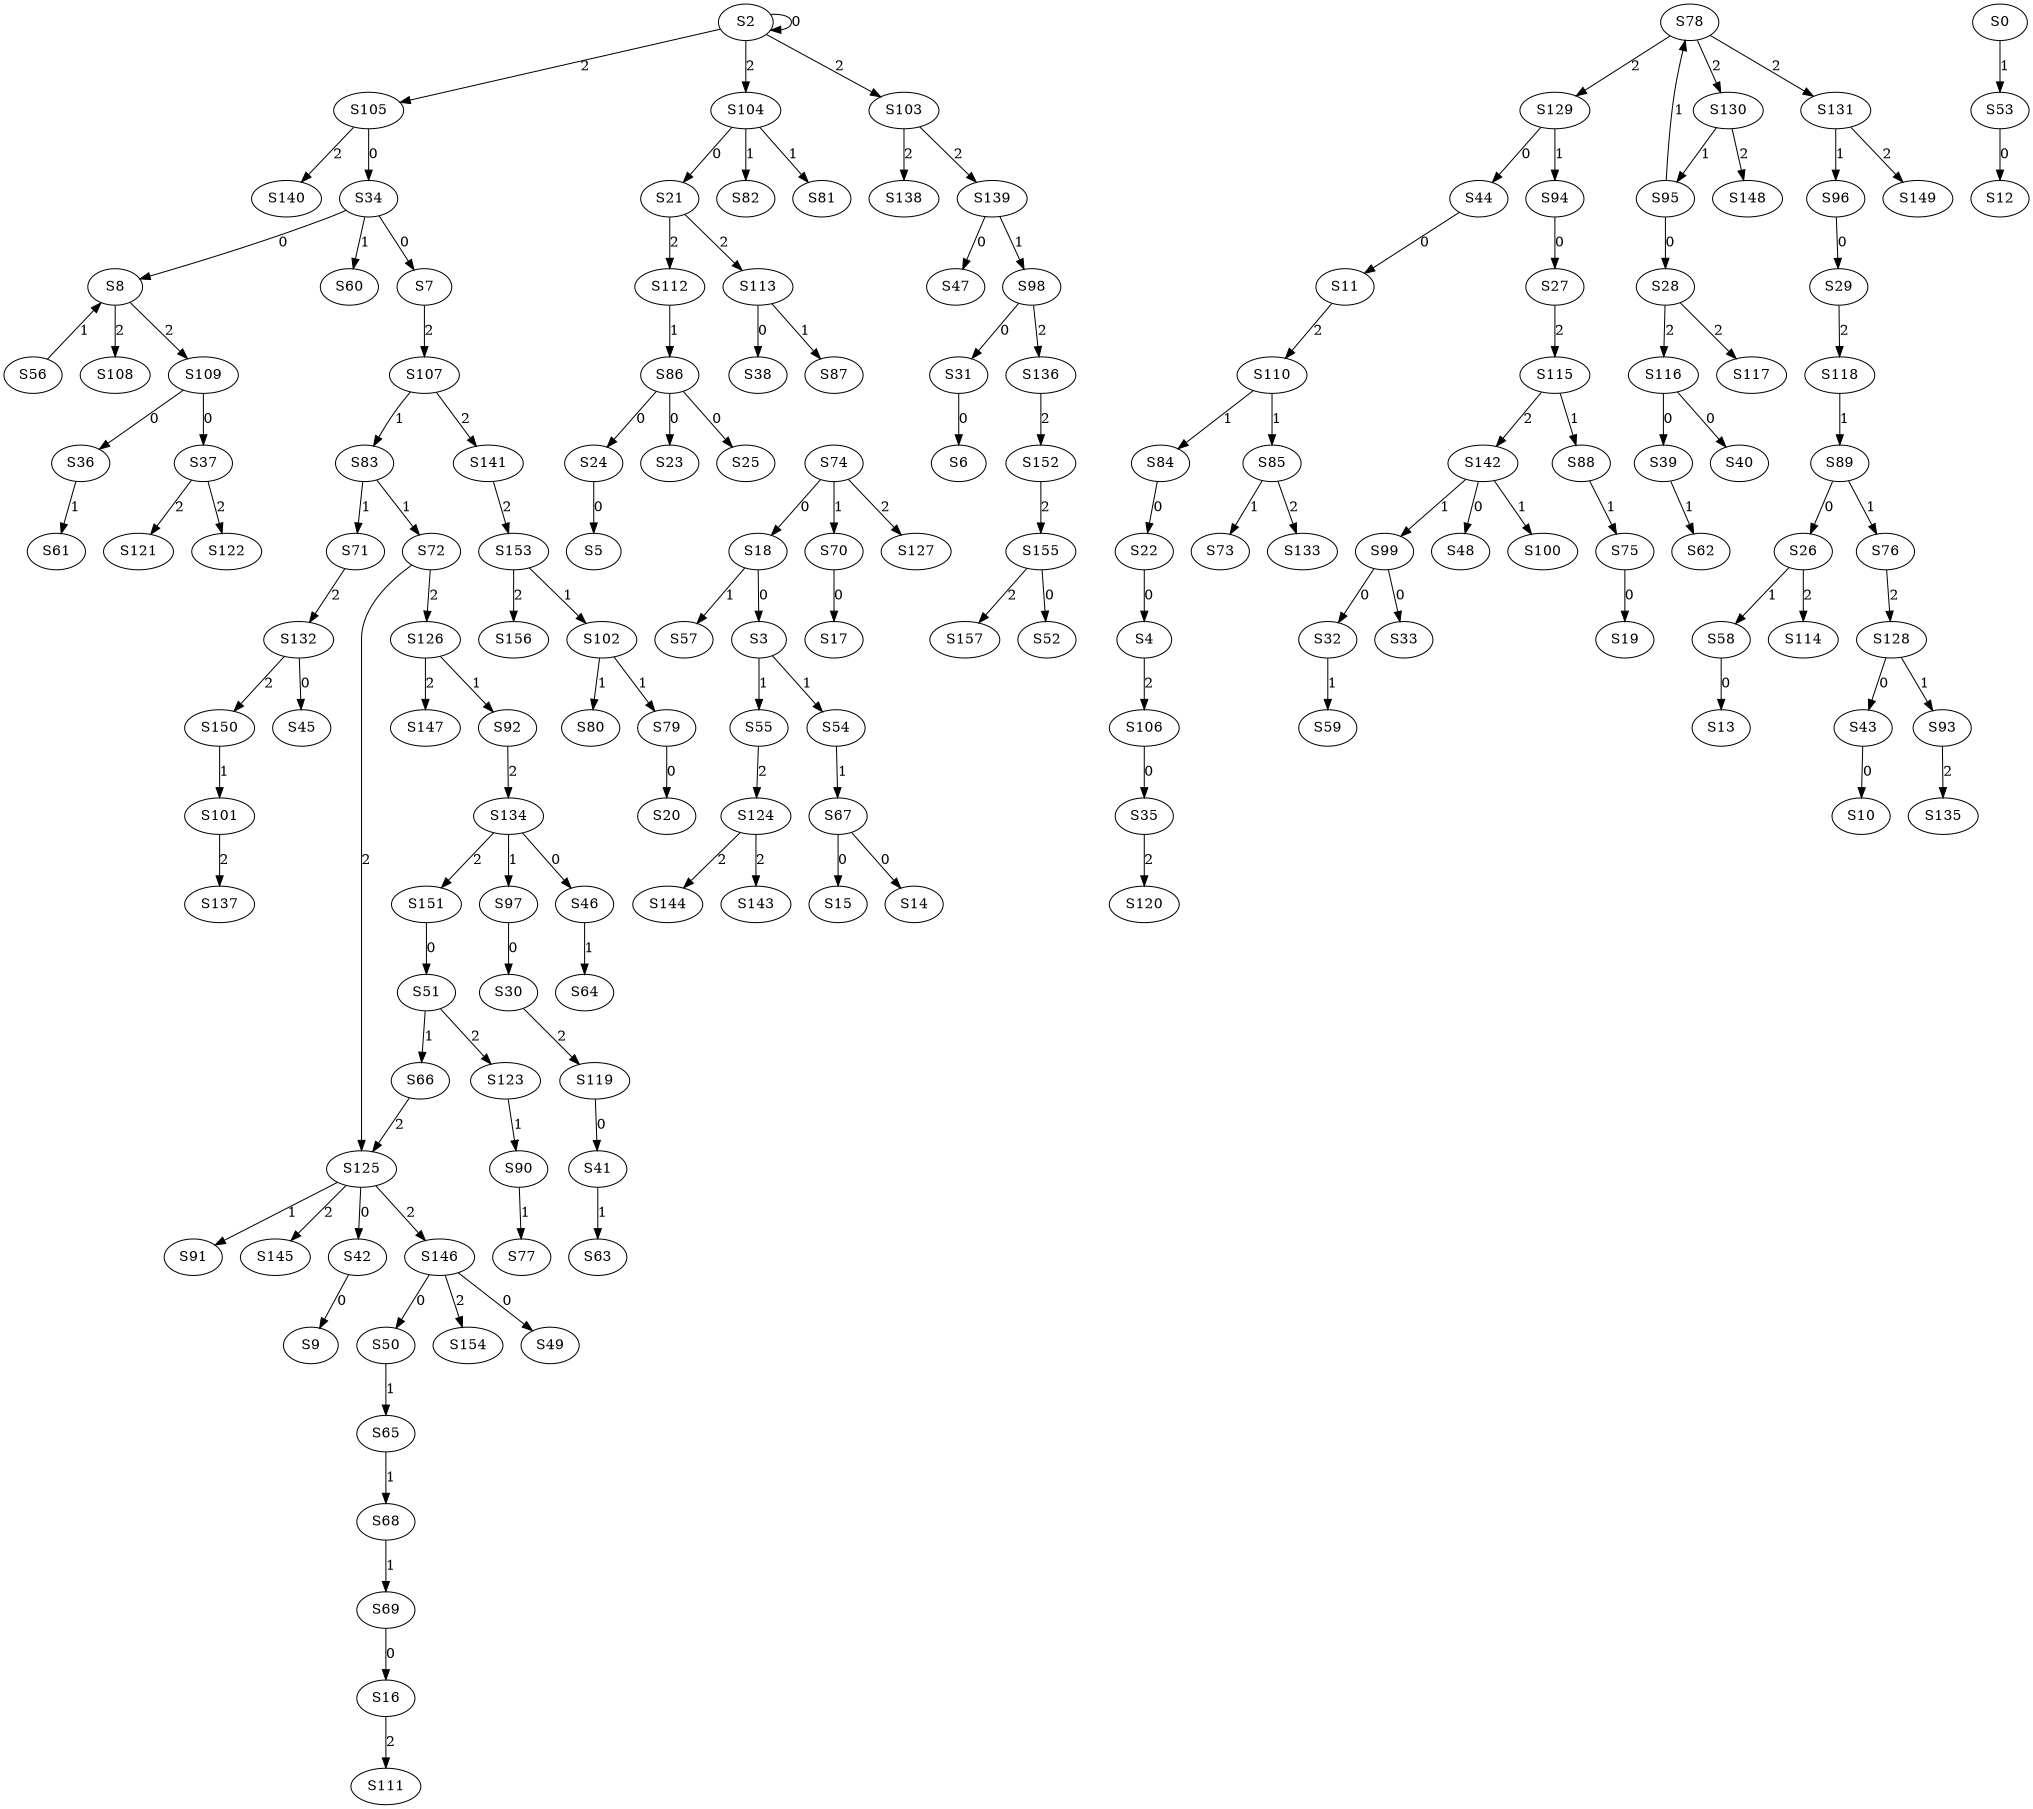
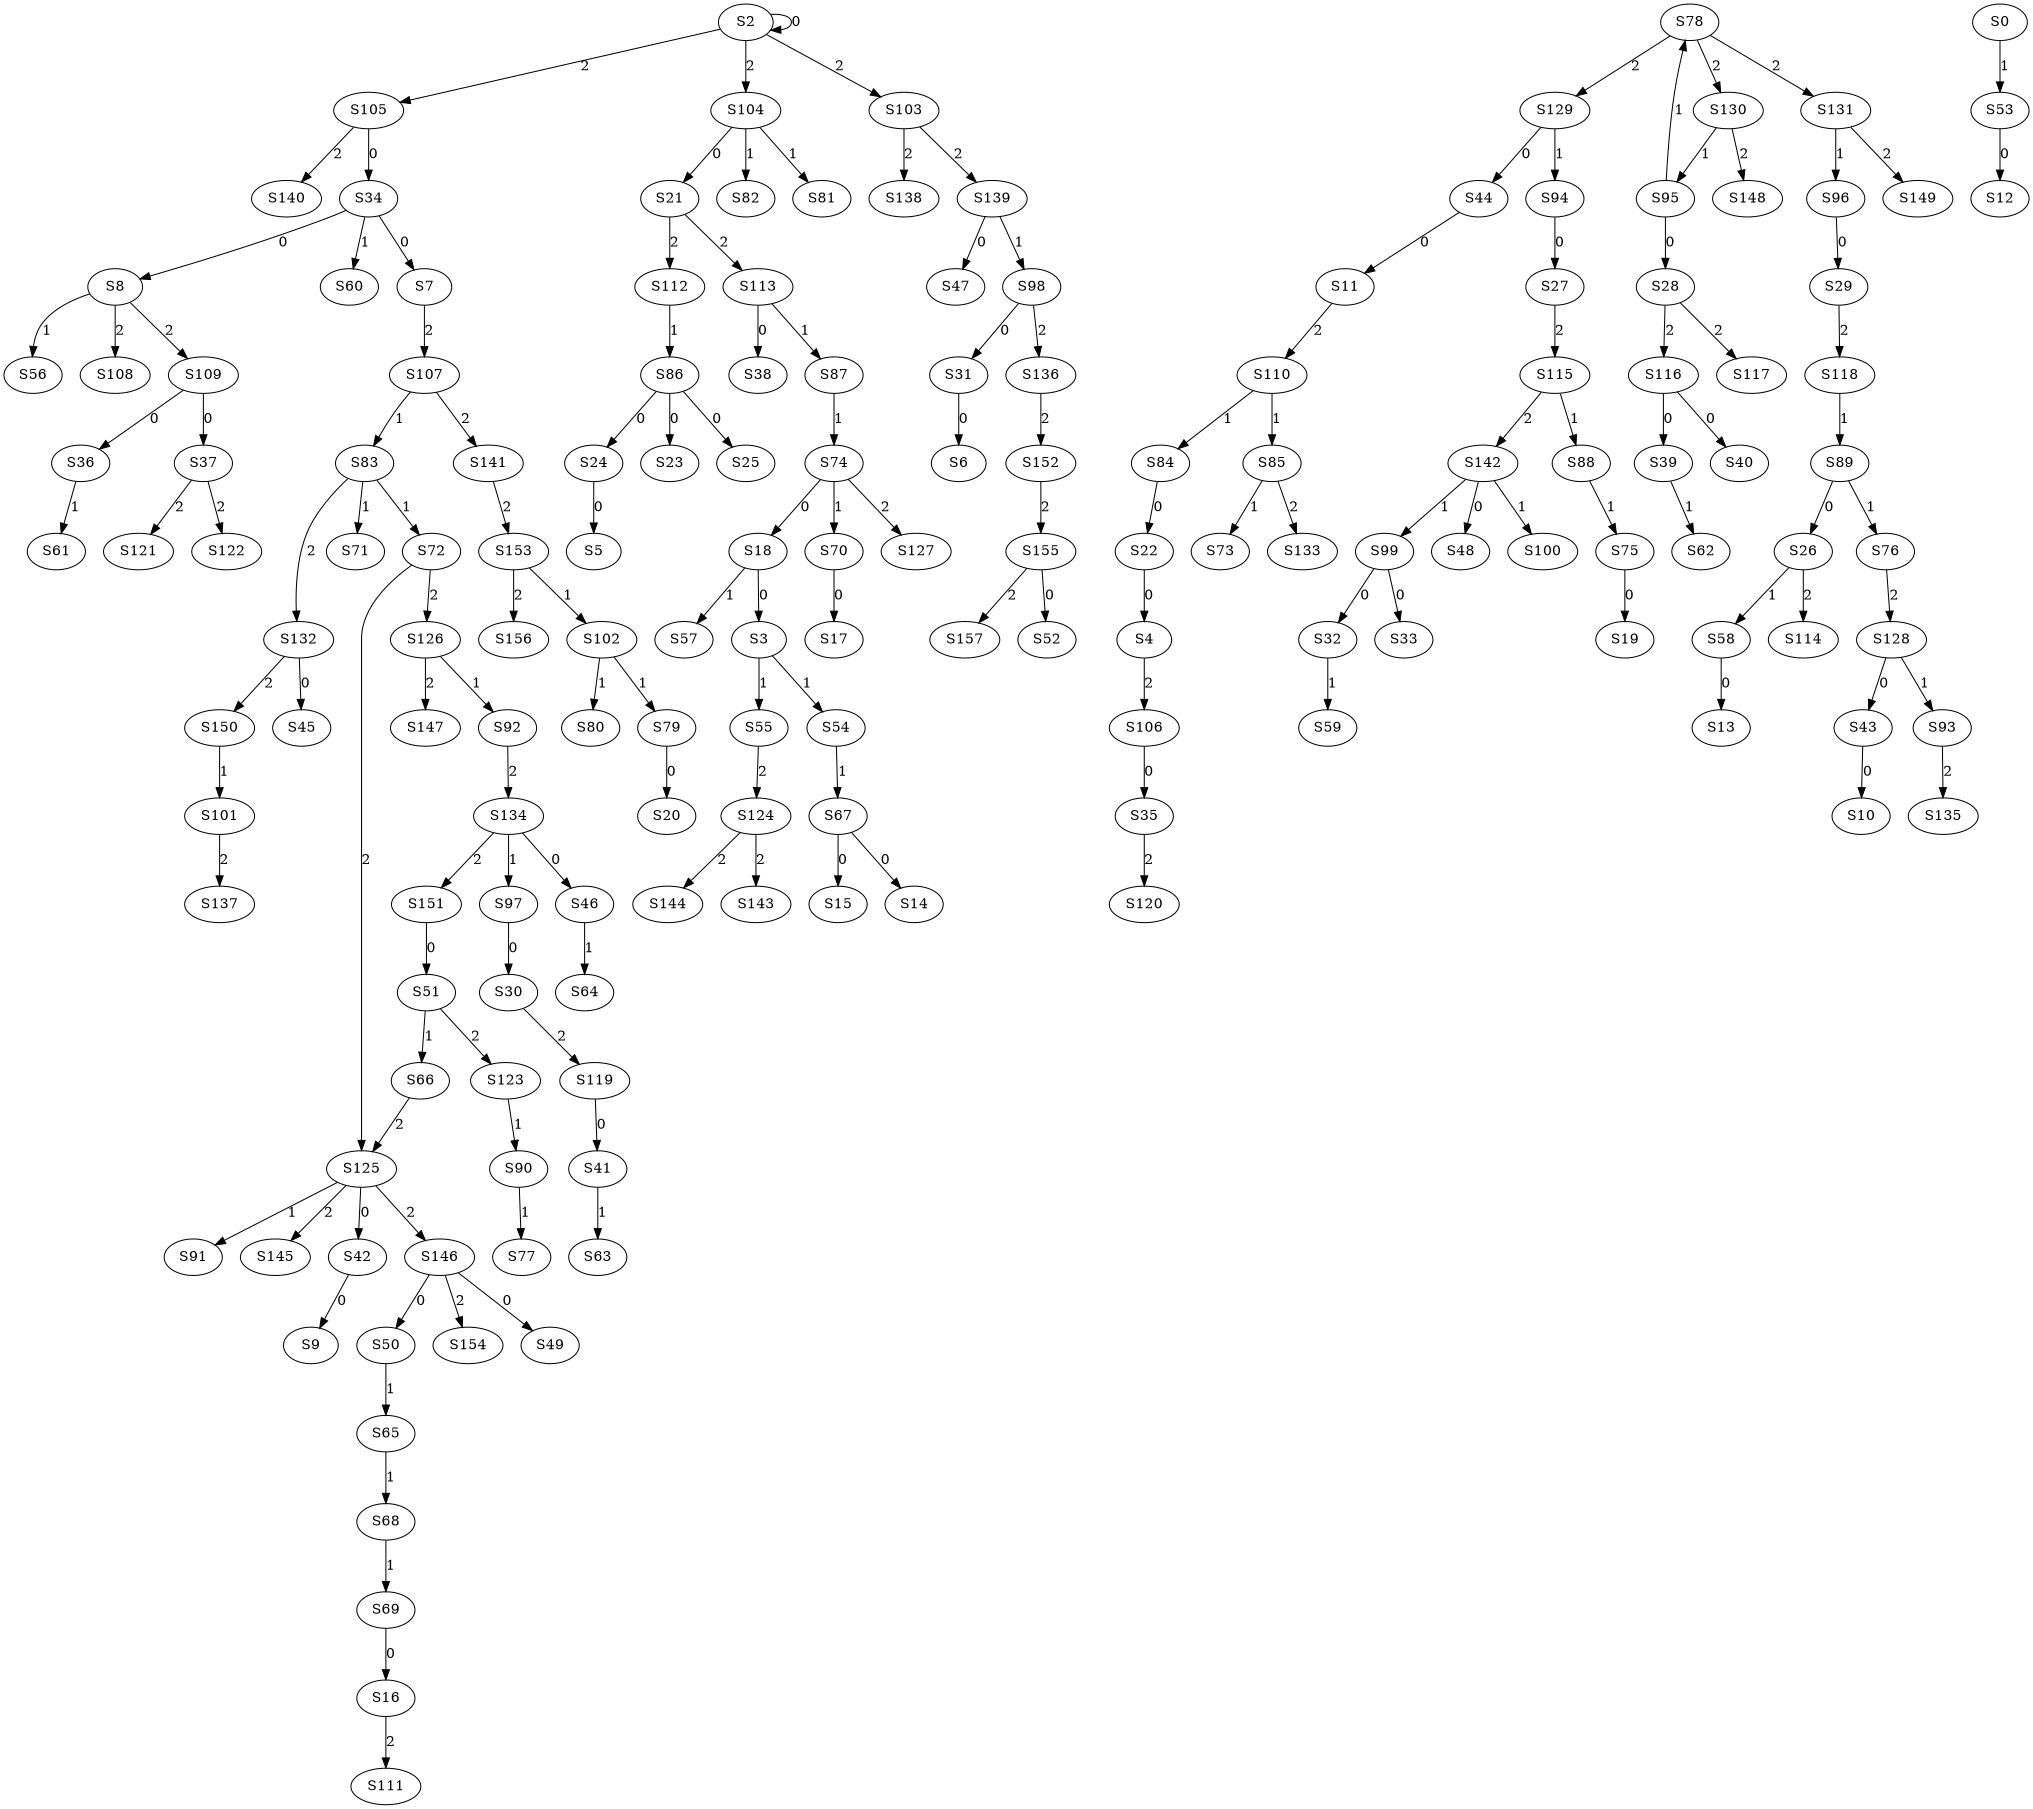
edge "S56" -> "S8": reversed
edge "S87" -> "S74": added, label "1"
edge "S71" -> "S132": now "S83" -> "S132"
